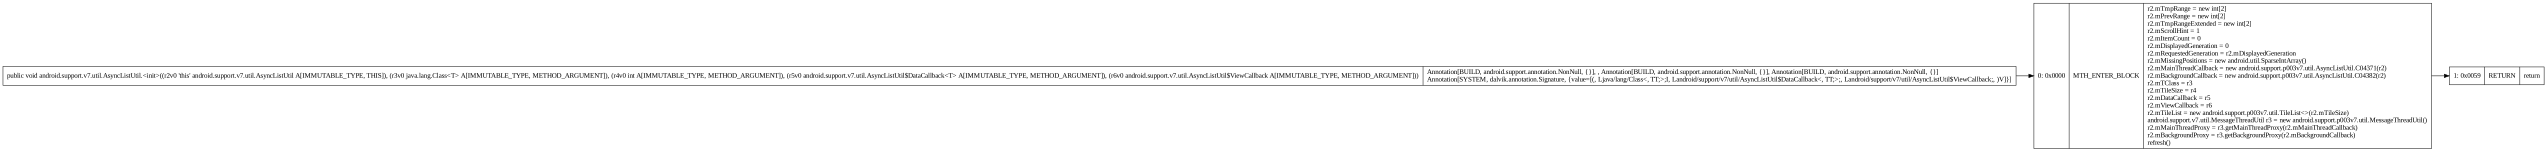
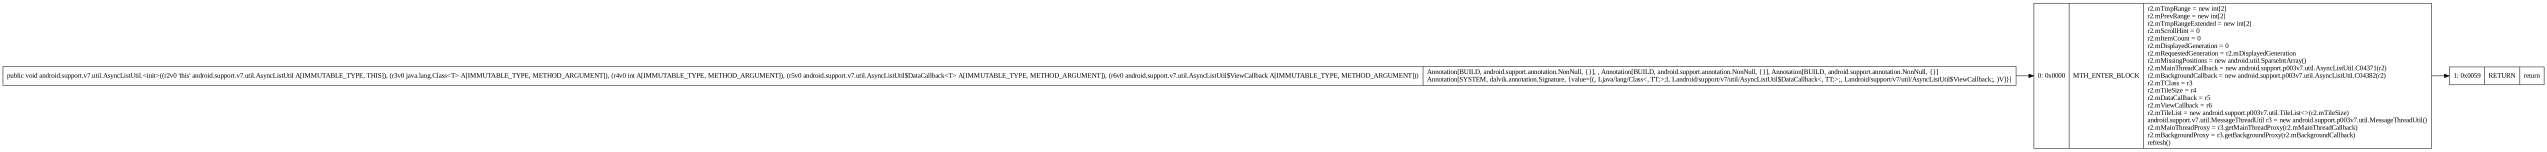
node "0: 0x0000": text "r2.mScrollHint = 1" -> "r2.mScrollHint = 0"
